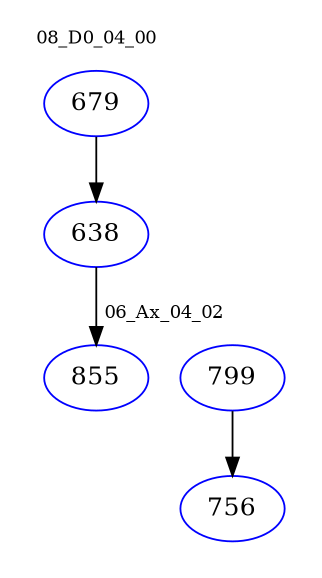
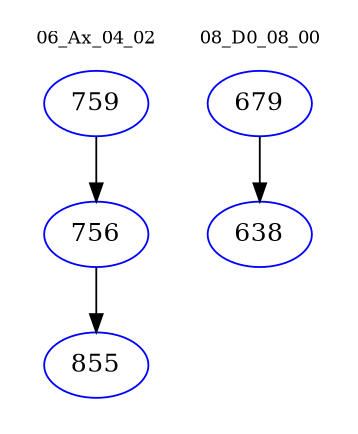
cluster "08_D0_04_00": label "08_D0_04_00" -> "08_D0_08_00"
edge "638" -> "855": now "756" -> "855"
node "799": label "799" -> "759"
